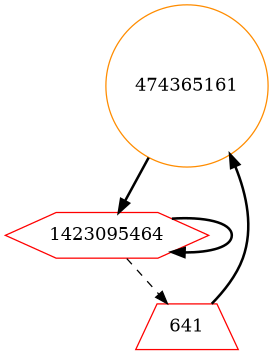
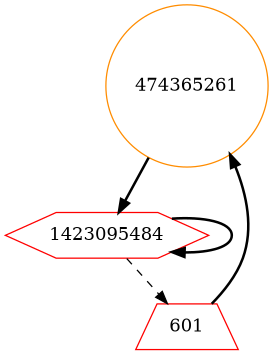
node "474365161": label "474365161" -> "474365261"
node "1423095464": label "1423095464" -> "1423095484"
node "641": label "641" -> "601"
